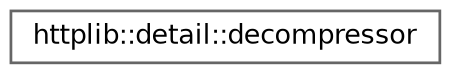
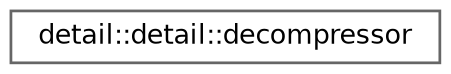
node "httplib::detail::decompressor": label "httplib::detail::decompressor" -> "detail::detail::decompressor"
